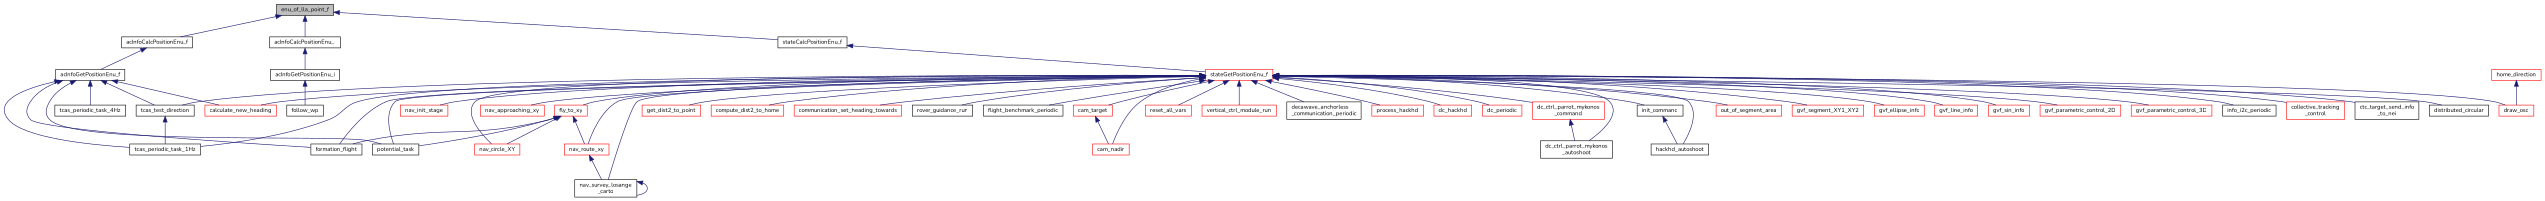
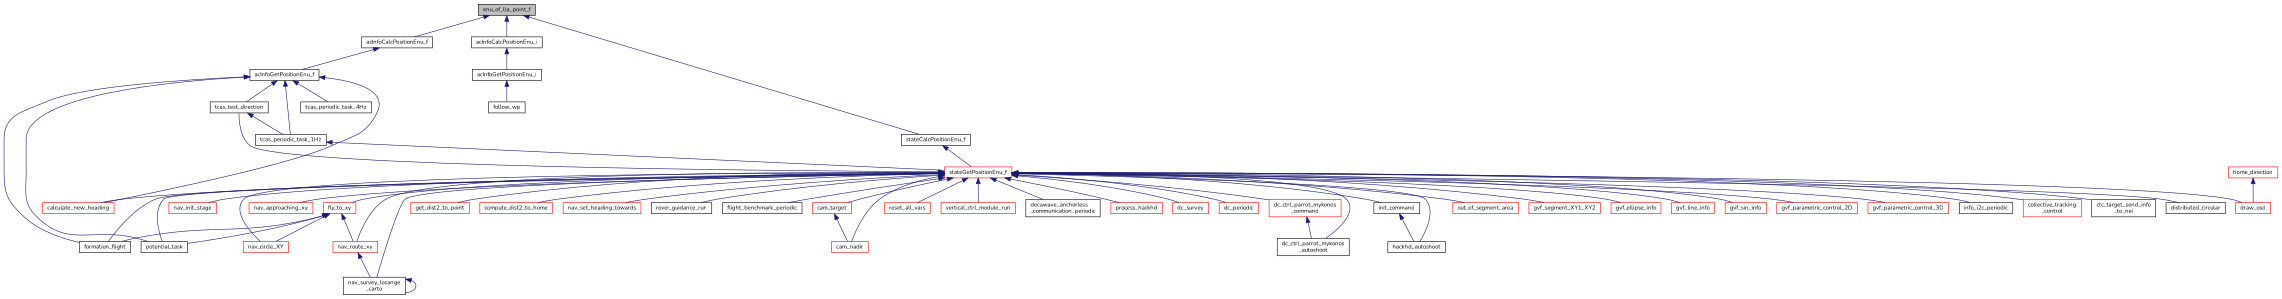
edge "tcas_periodic_task_1Hz" -> "stateGetPositionEnu_f": reversed
node "communication_set_heading_towards": label "communication_set_heading_towards" -> "nav_set_heading_towards"
node "dc_hackhd": label "dc_hackhd" -> "dc_survey"
